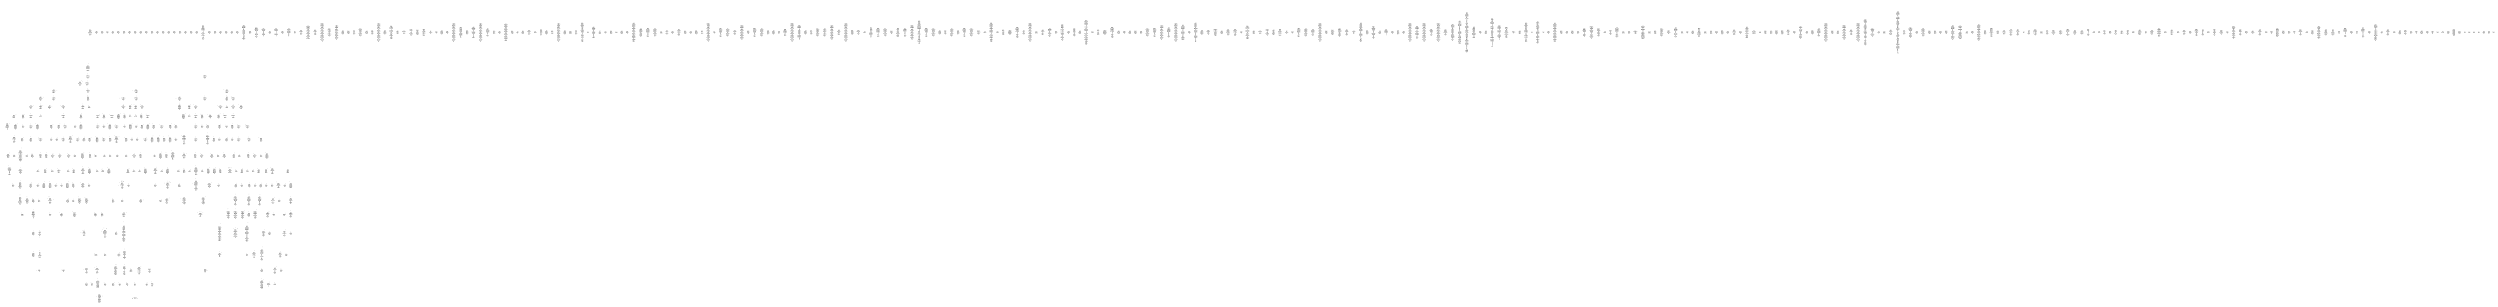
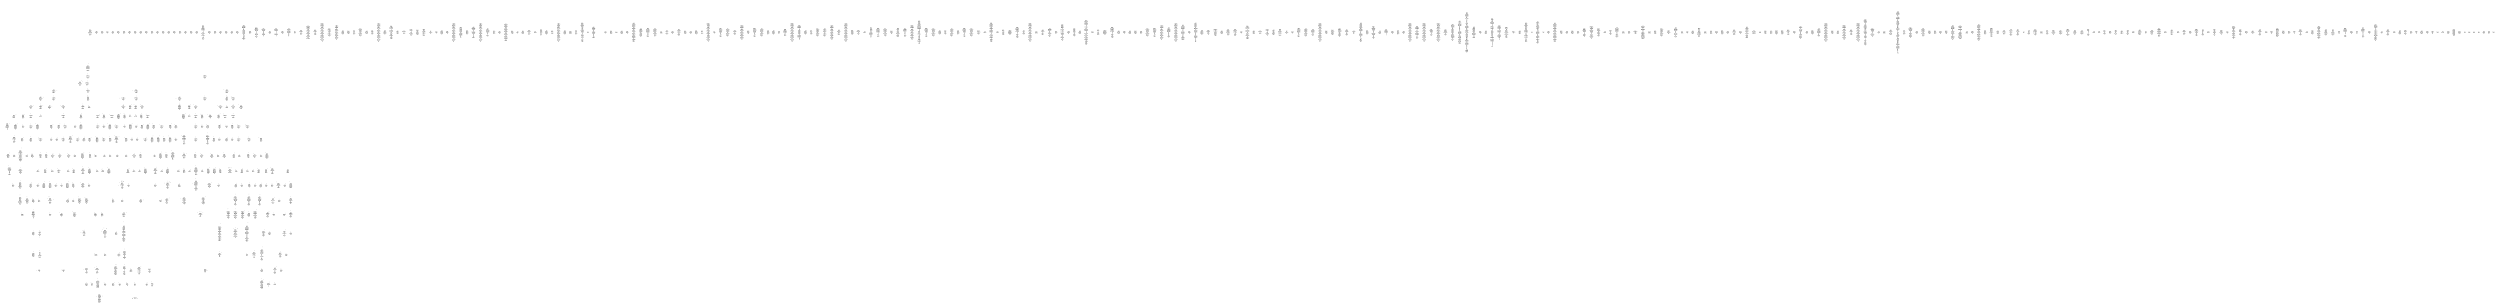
node "# 0xe0e EQ ISZERO PUSHX Data JUMPI": removed
